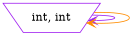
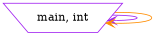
node "int, int": label "int, int" -> "main, int"
